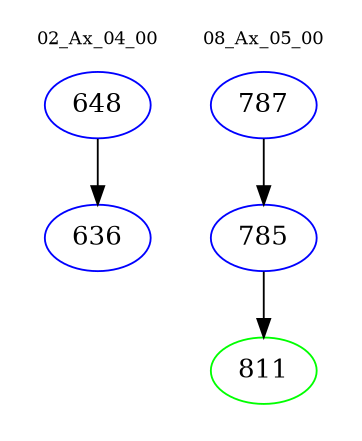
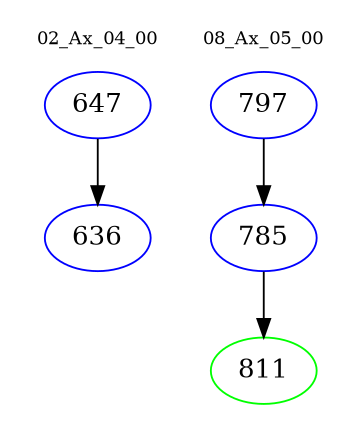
node "648": label "648" -> "647"
node "787": label "787" -> "797"
